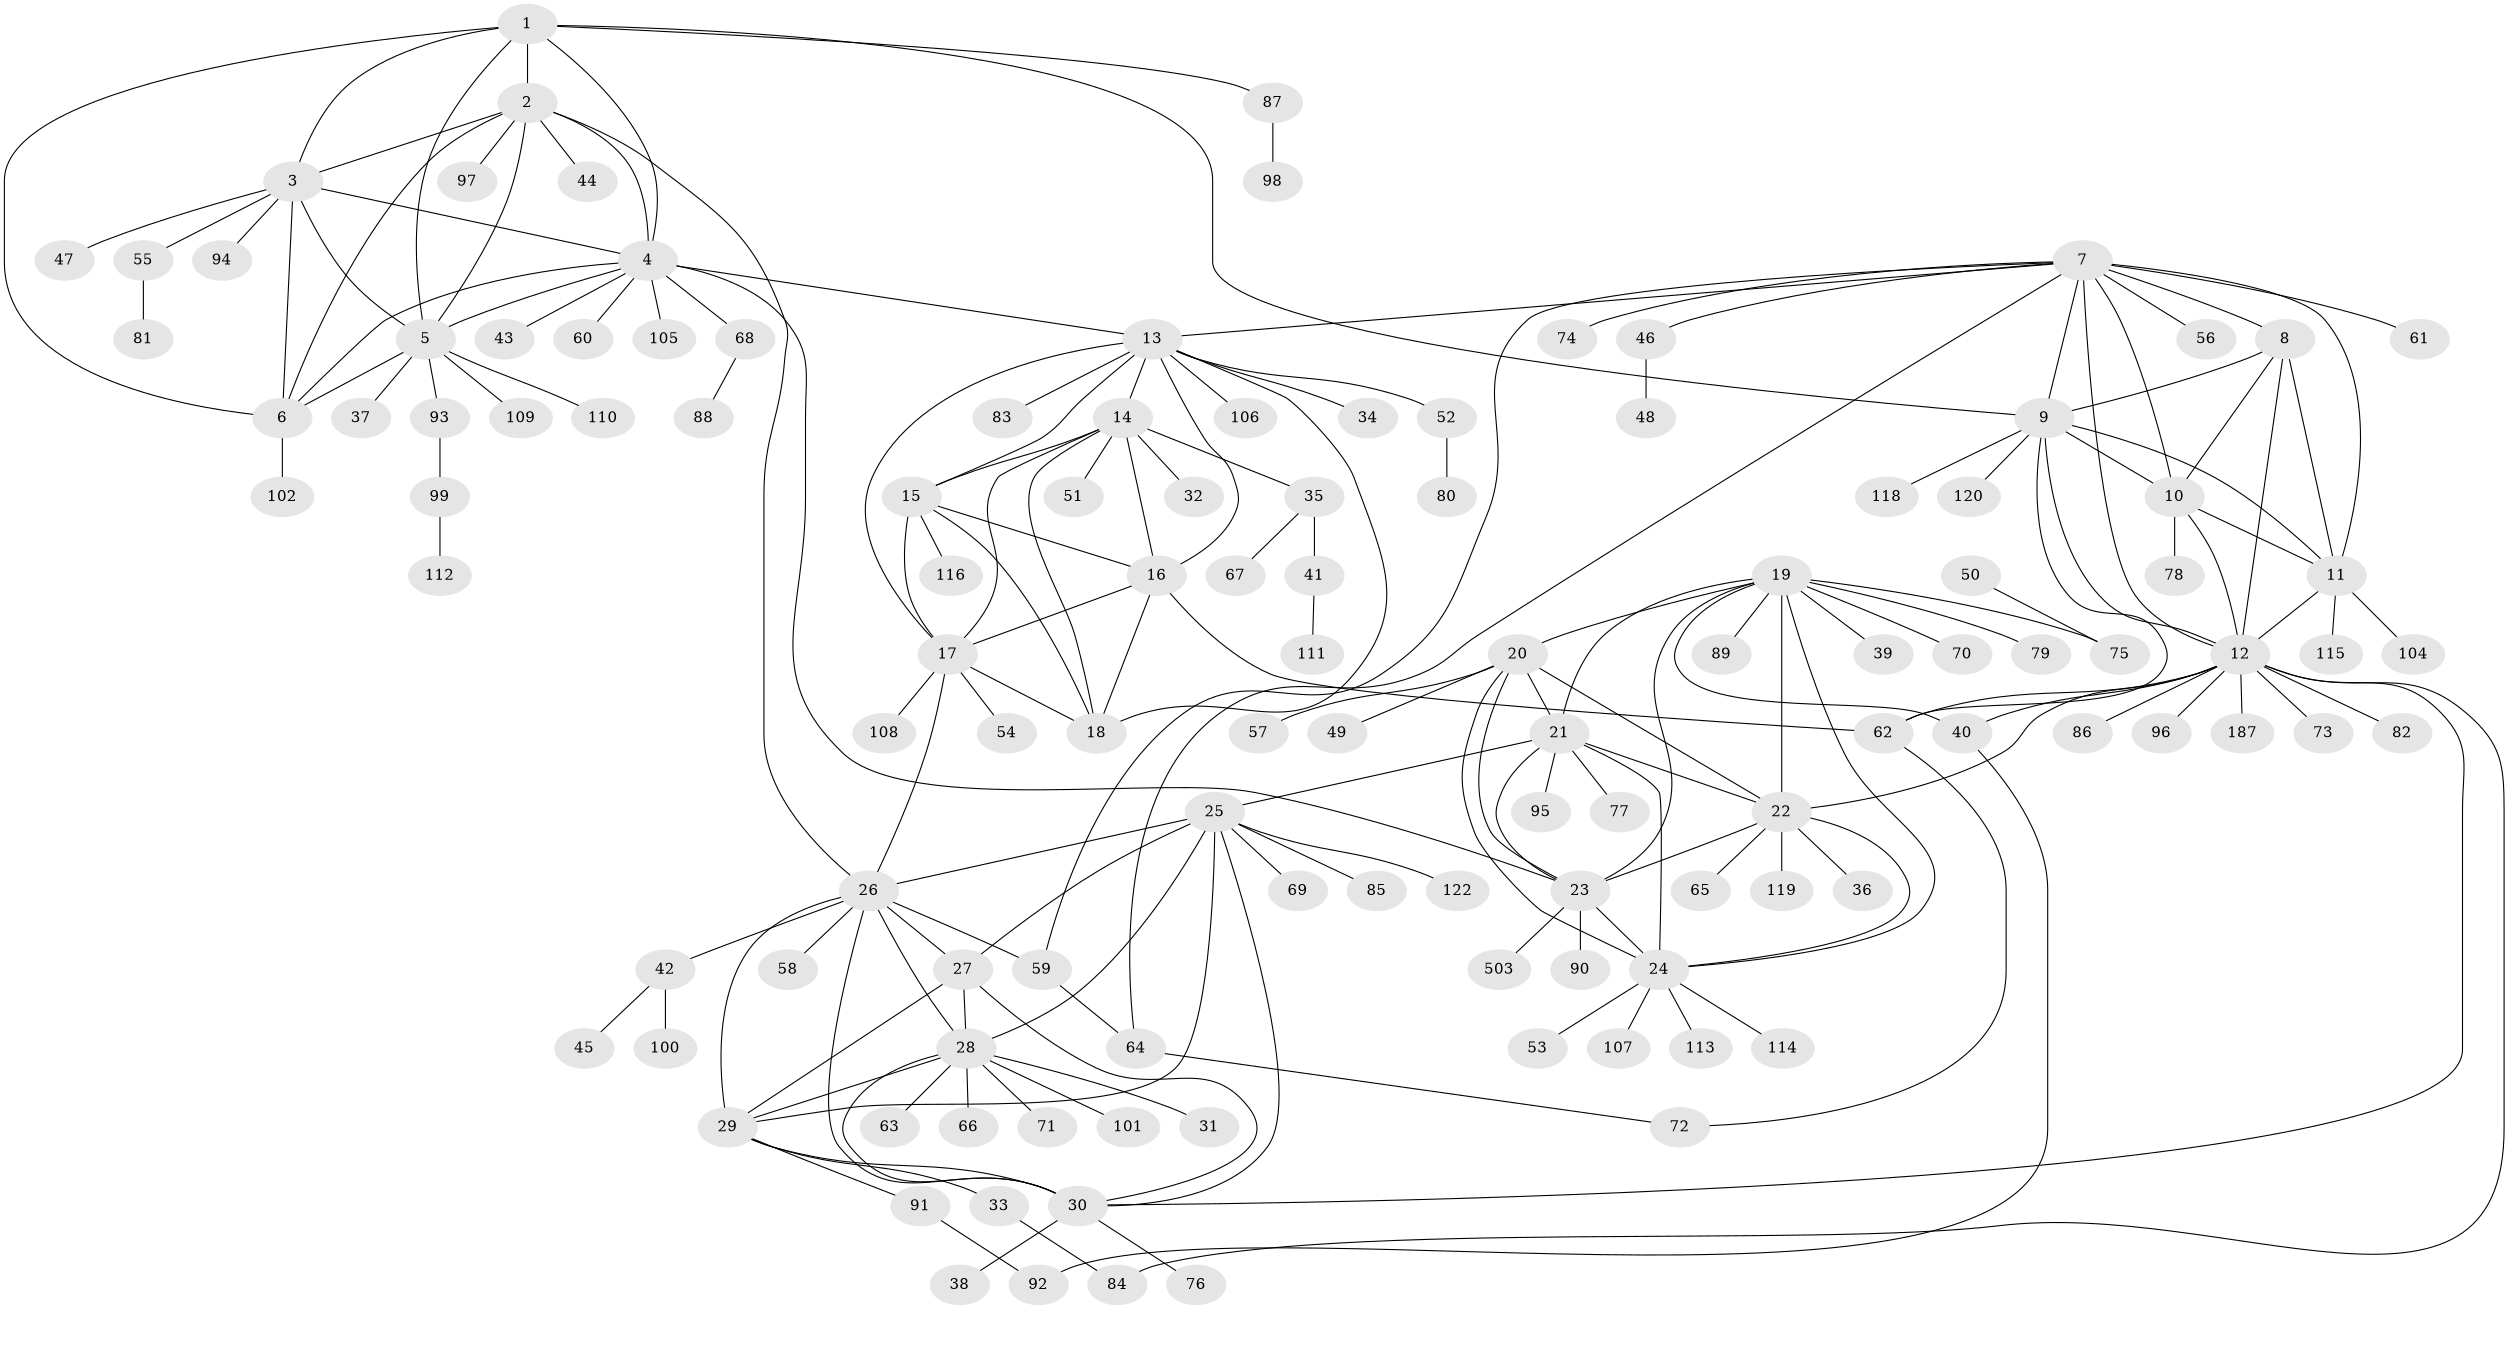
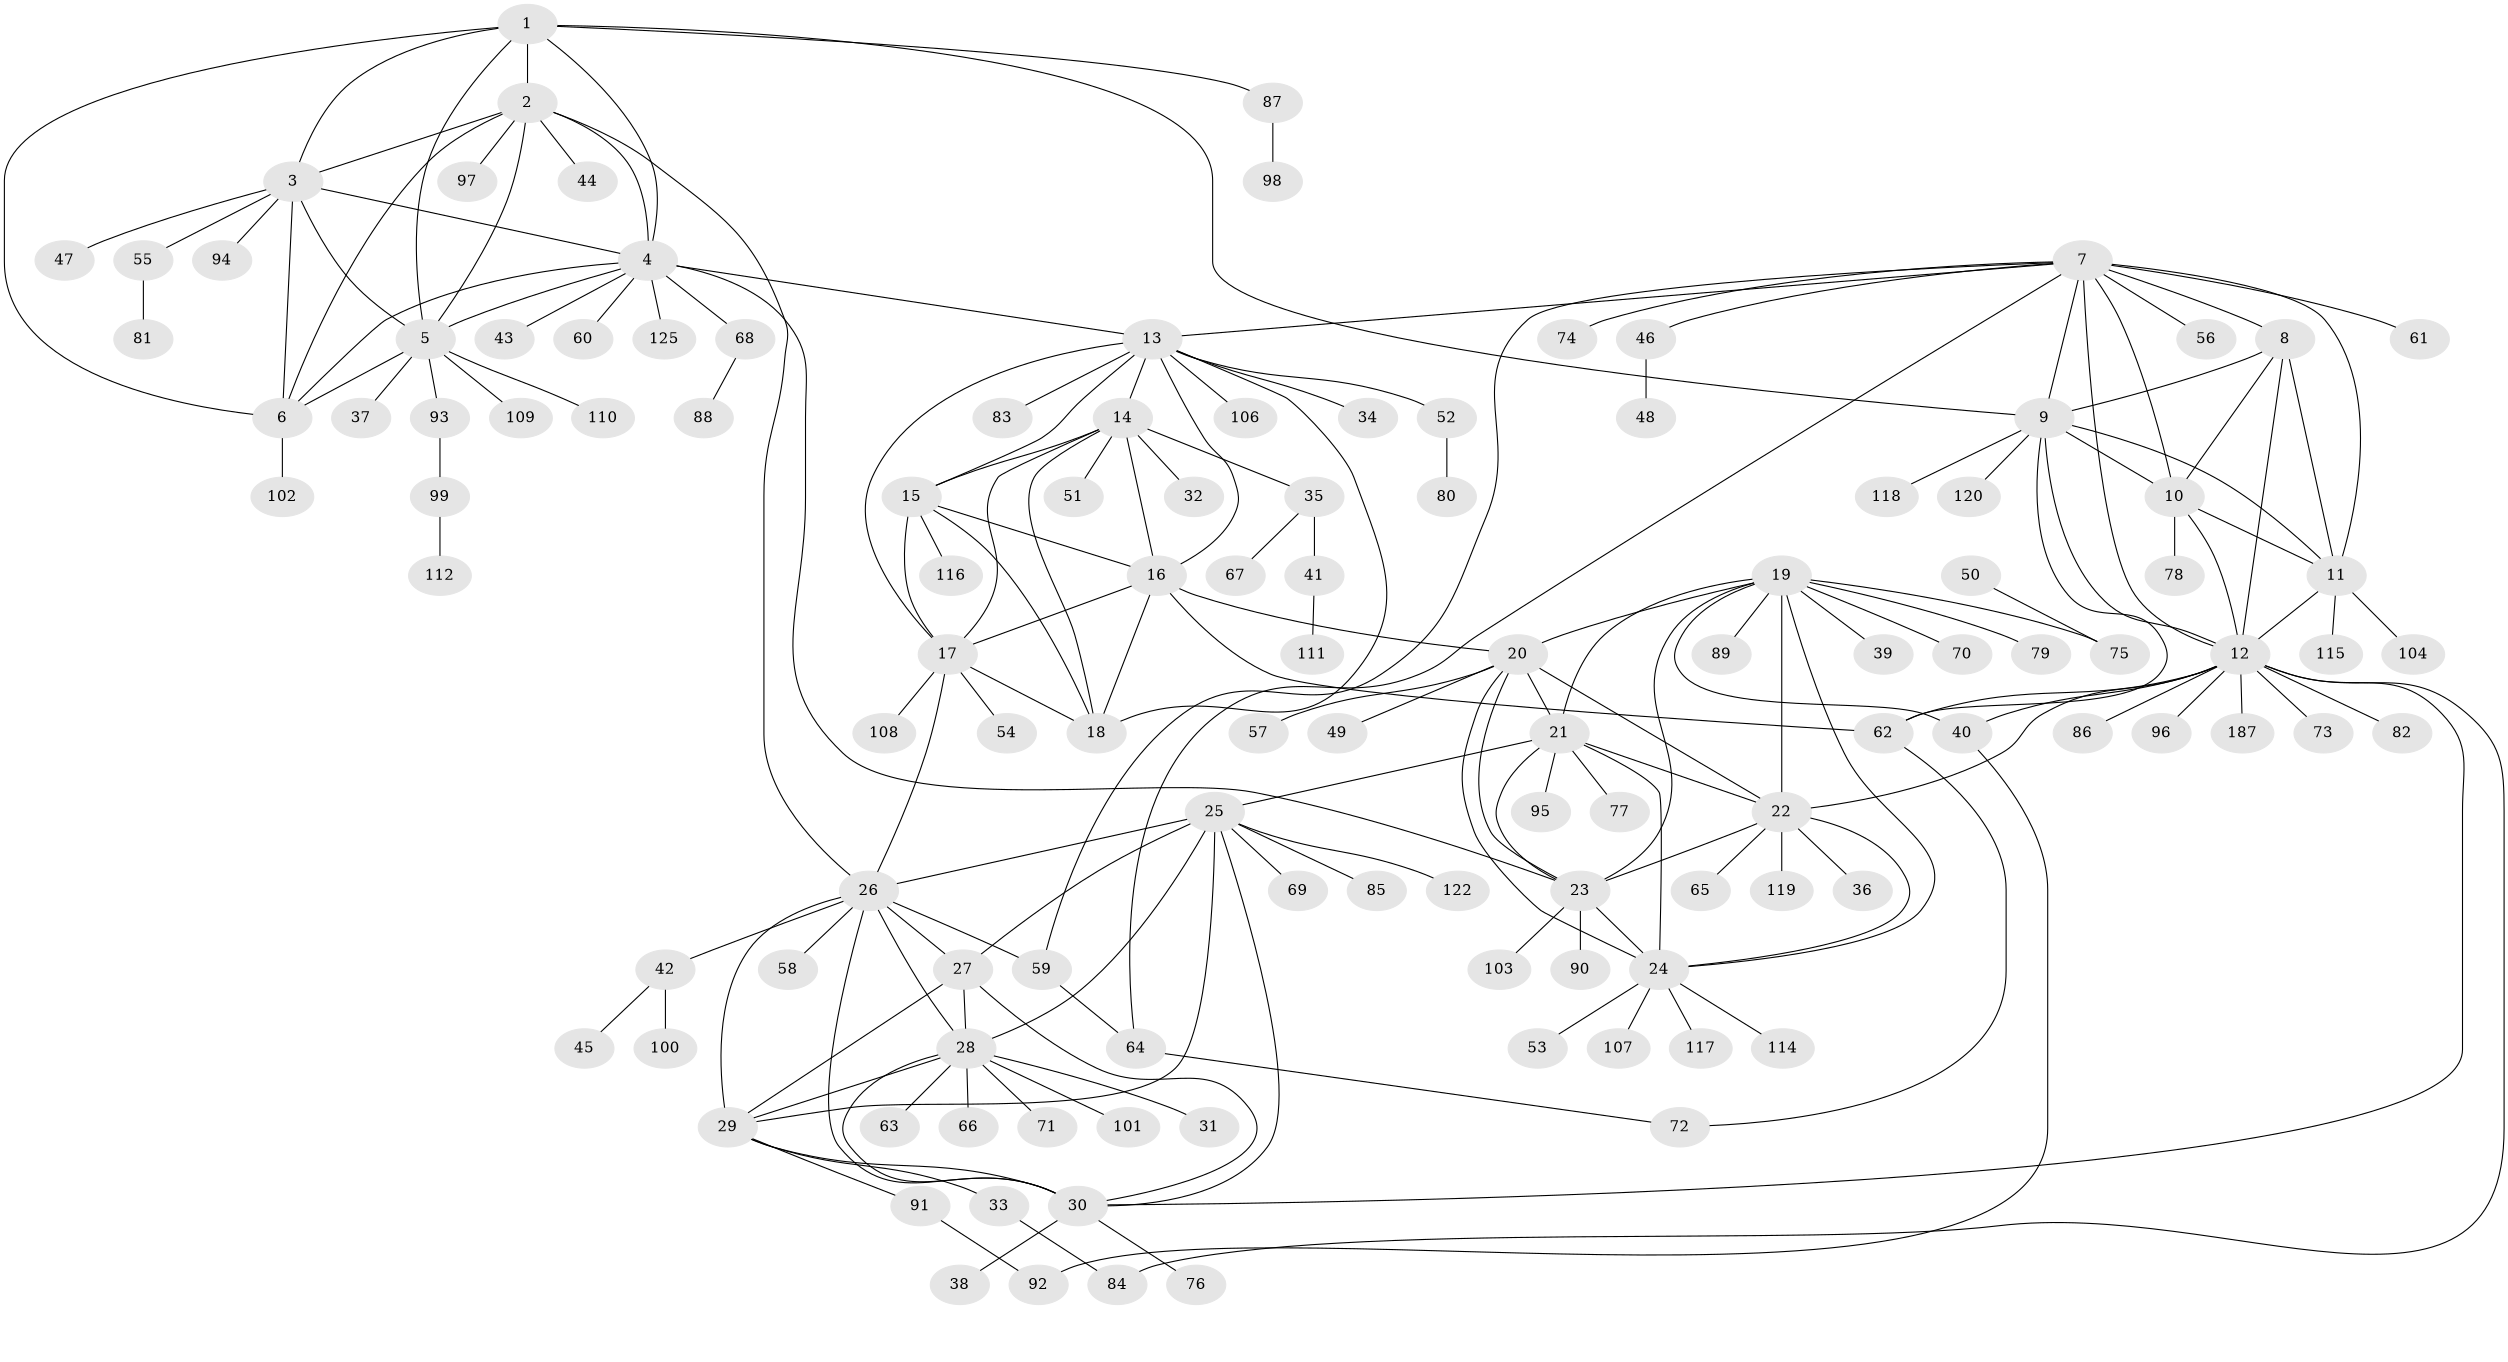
node "105": label "105" -> "125"
edge "16" -- "20": added
node "503": label "503" -> "103"
node "113": label "113" -> "117"
